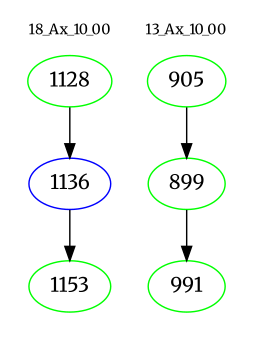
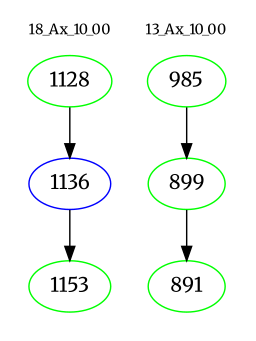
node "905": label "905" -> "985"
node "991": label "991" -> "891"
